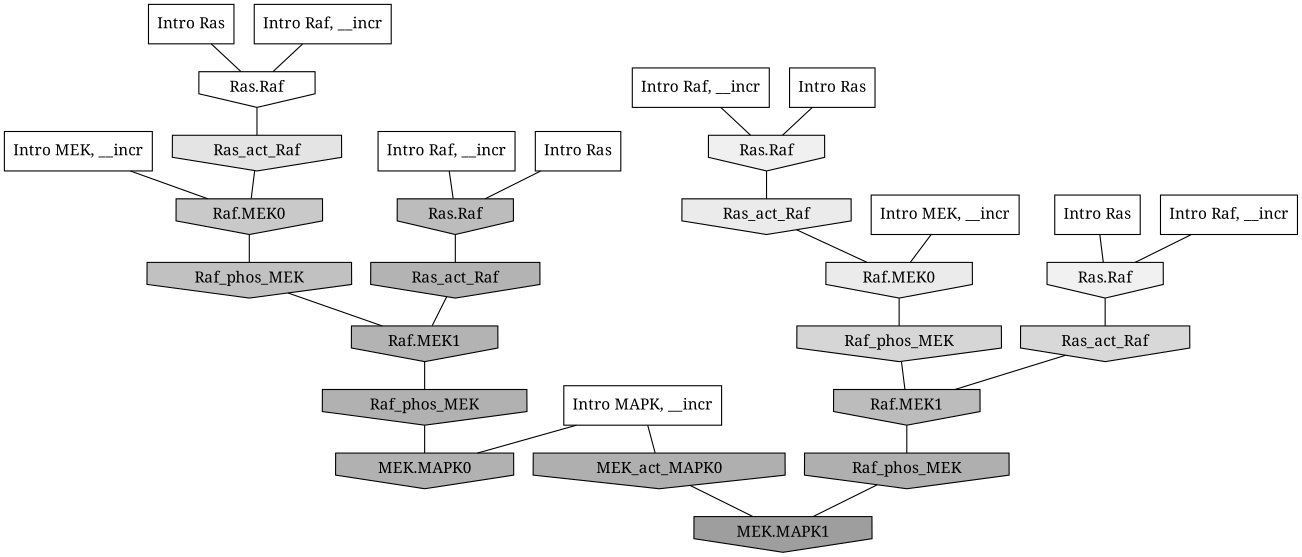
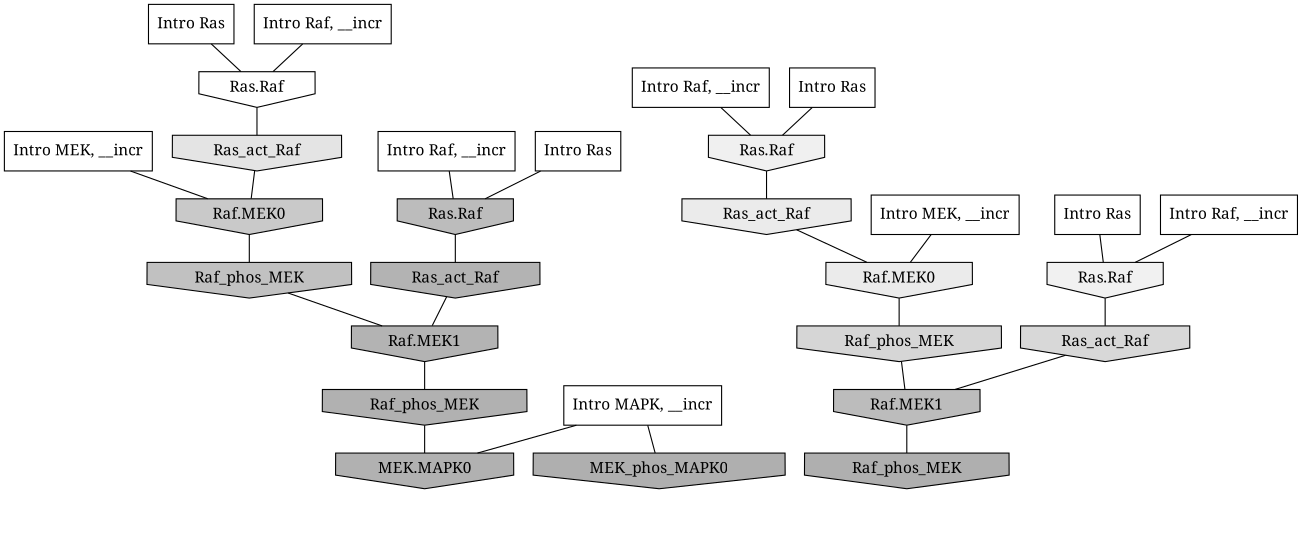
node "MEK_act_MAPK0": label "MEK_act_MAPK0" -> "MEK_phos_MAPK0"
node "MEK.MAPK1": removed
